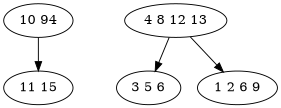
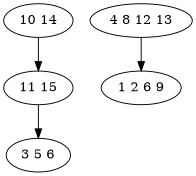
node "10 94": label "10 94" -> "10 14"
edge "4 8 12 13" -> "3 5 6": now "11 15" -> "3 5 6"
